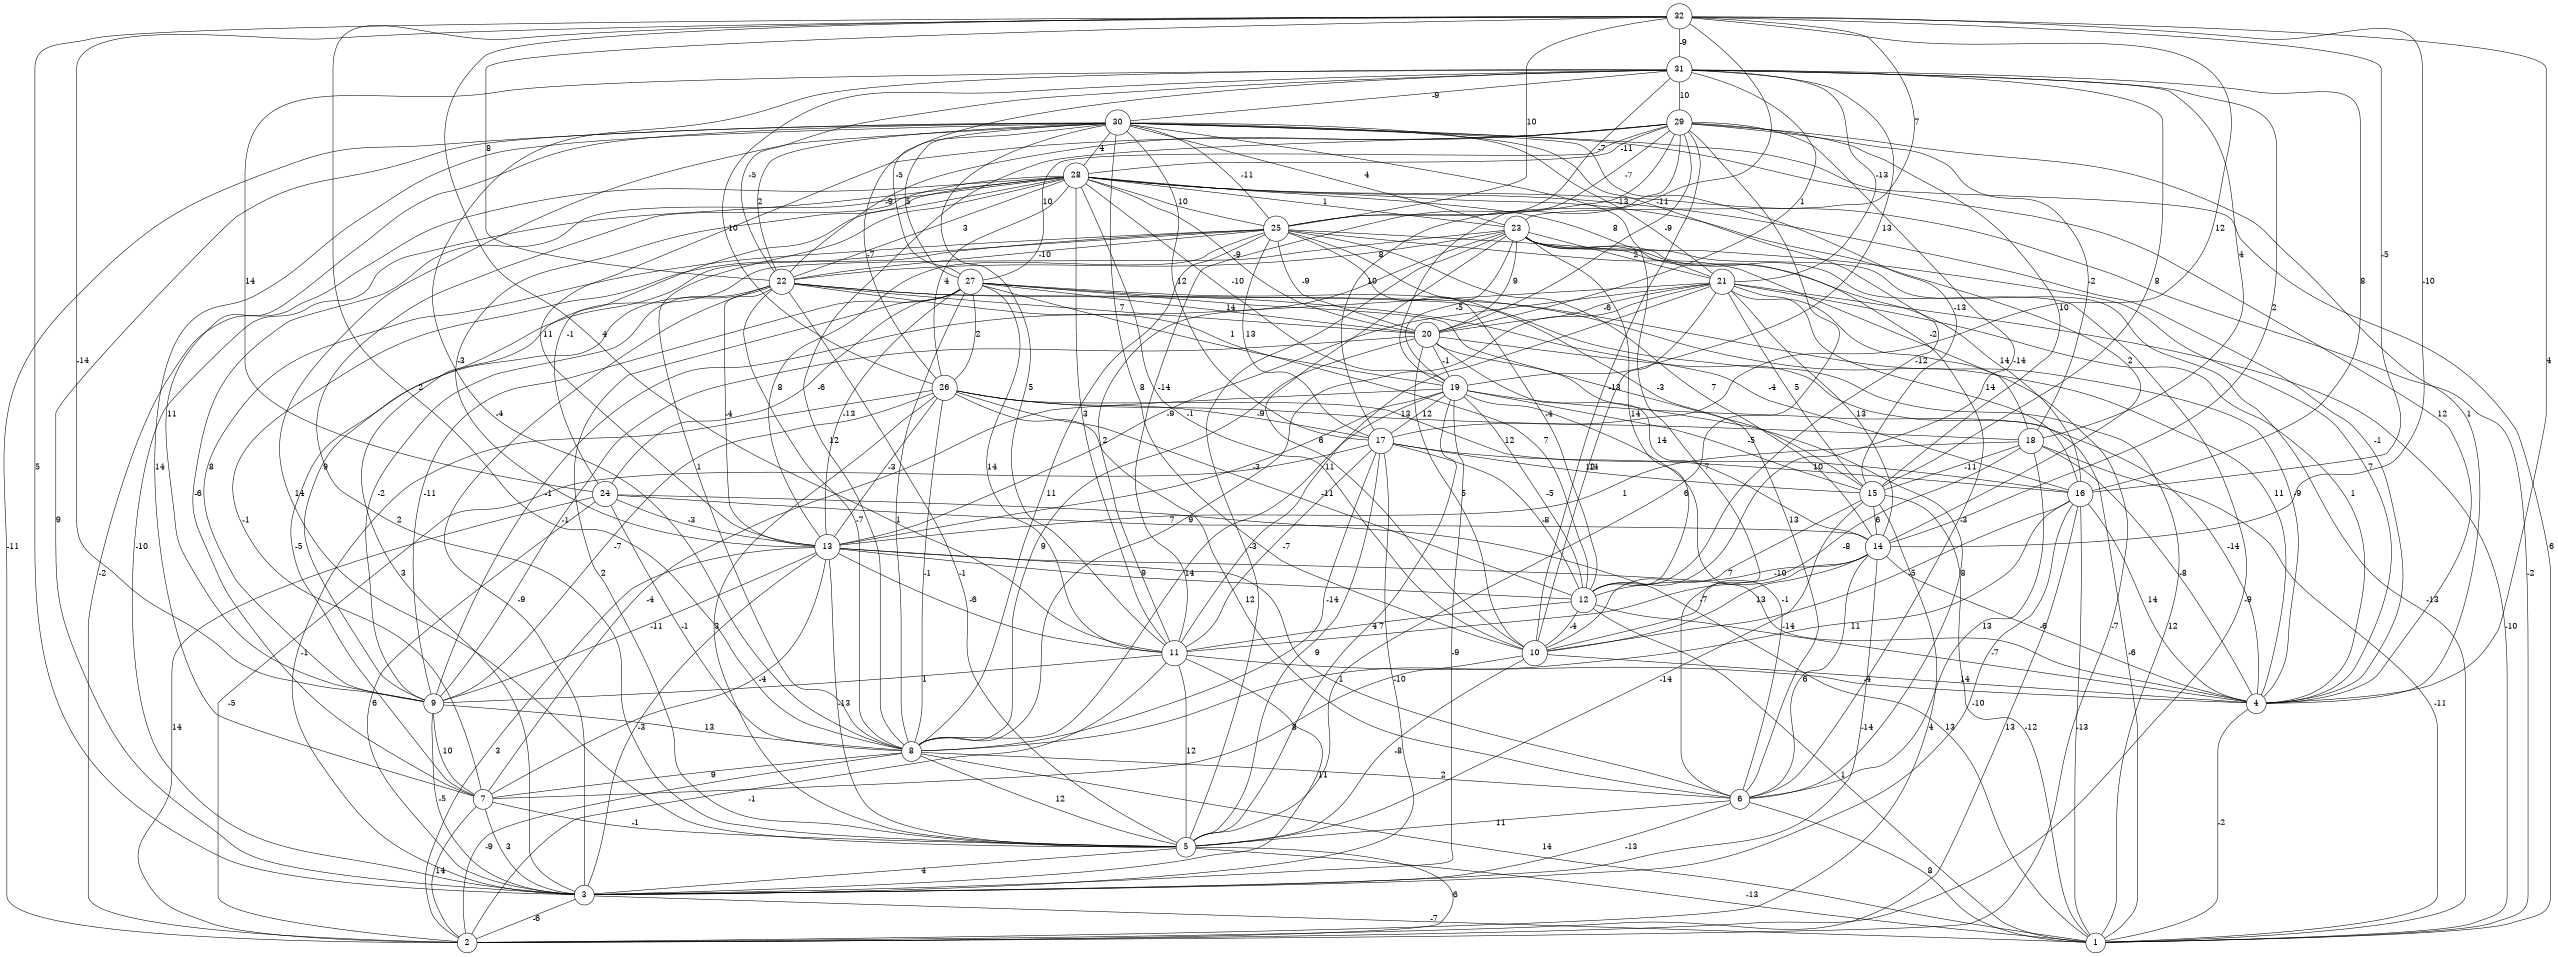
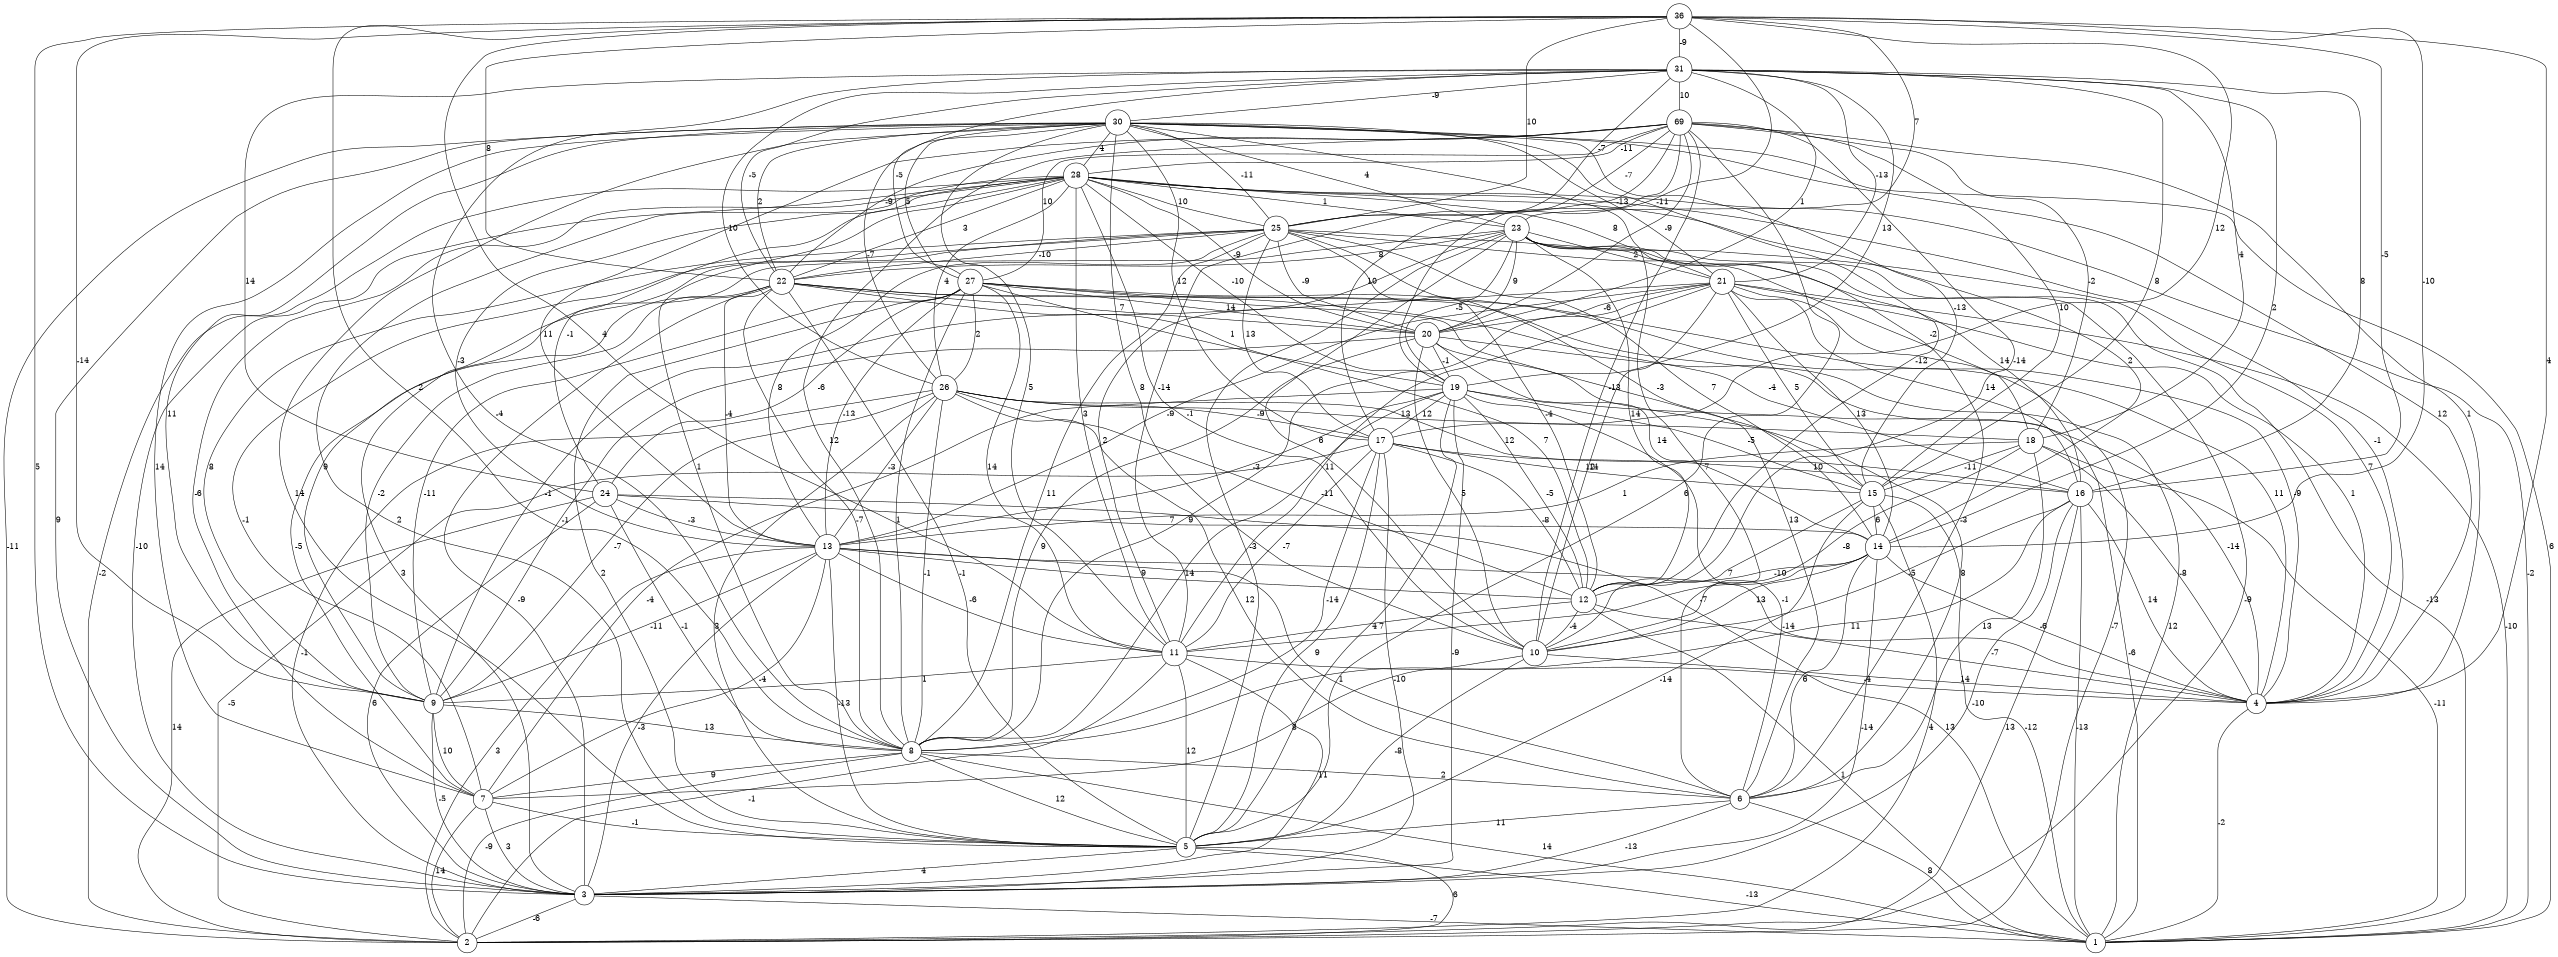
node "32": label "32" -> "36"
node "29": label "29" -> "69"
